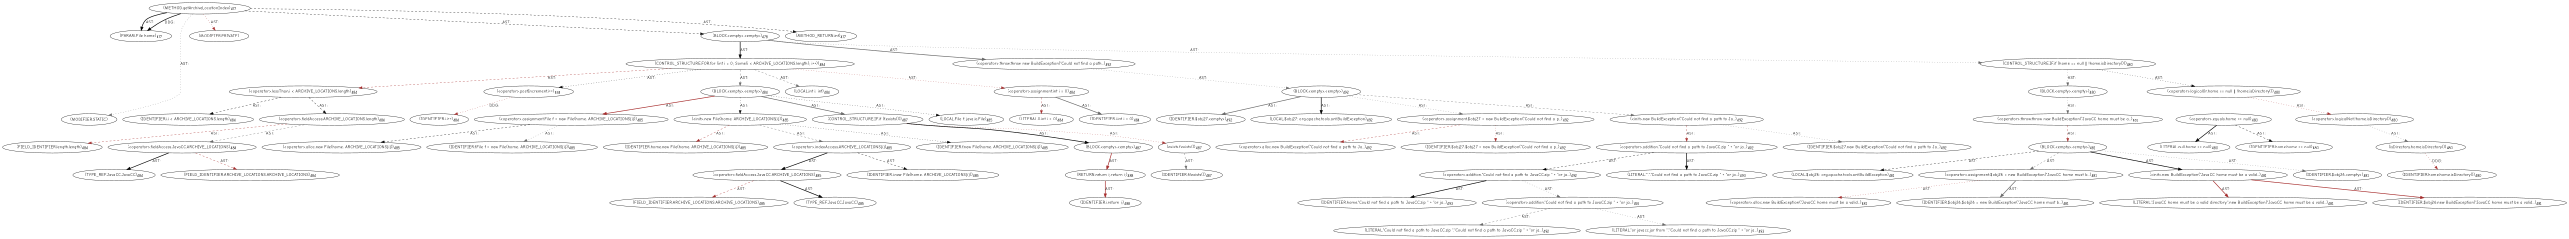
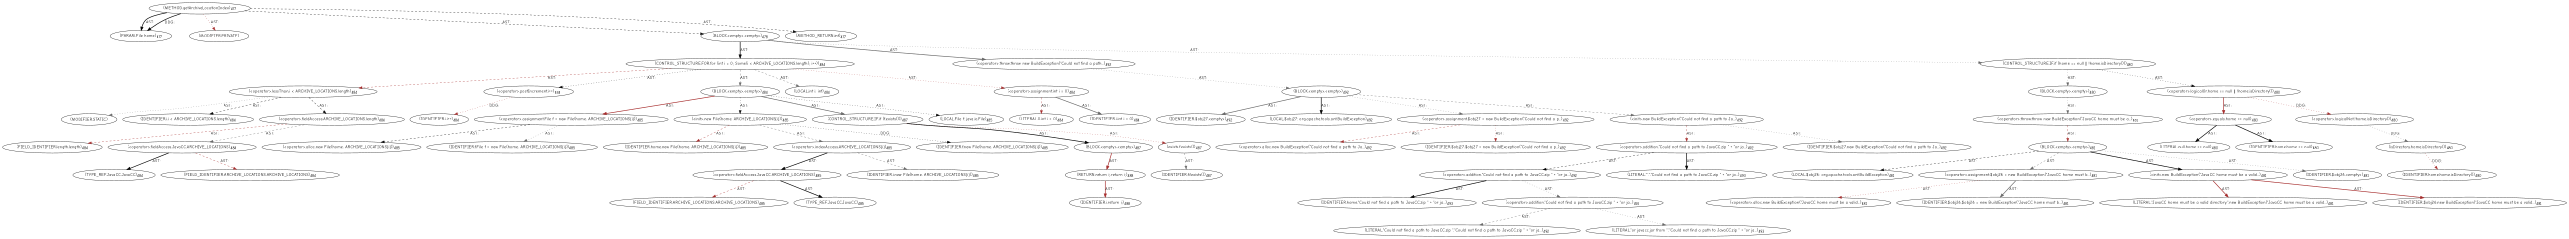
edge "(METHOD,getArchiveLocationIndex)" -> "(MODIFIER,STATIC)": now "(<operator>.lessThan,i < ARCHIVE_LOCATIONS.length)" -> "(MODIFIER,STATIC)"
edge "(<operator>.logicalOr,home == null || !home.isDirectory())" -> "(<operator>.equals,home == null)": added, label "AST:"
edge "(<operator>.logicalOr,home == null || !home.isDirectory())" -> "(<operator>.logicalNot,!home.isDirectory())": label "AST: " -> "DDG: "
edge "(<init>,new File(home, ARCHIVE_LOCATIONS[i]))" -> "(IDENTIFIER,f,new File(home, ARCHIVE_LOCATIONS[i]))": label "AST: " -> "DDG: "
edge "(<operator>.equals,home == null)" -> "(IDENTIFIER,home,home == null)": style dashed -> bold
edge "(<operator>.logicalNot,!home.isDirectory())" -> "(isDirectory,home.isDirectory())": label "AST: " -> "DDG: "
edge "(<operator>.indexAccess,ARCHIVE_LOCATIONS[i])" -> "(IDENTIFIER,i,new File(home, ARCHIVE_LOCATIONS[i]))": color black -> gray40
